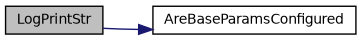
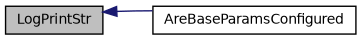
edge "LogPrintStr" -> "AreBaseParamsConfigured": reversed
